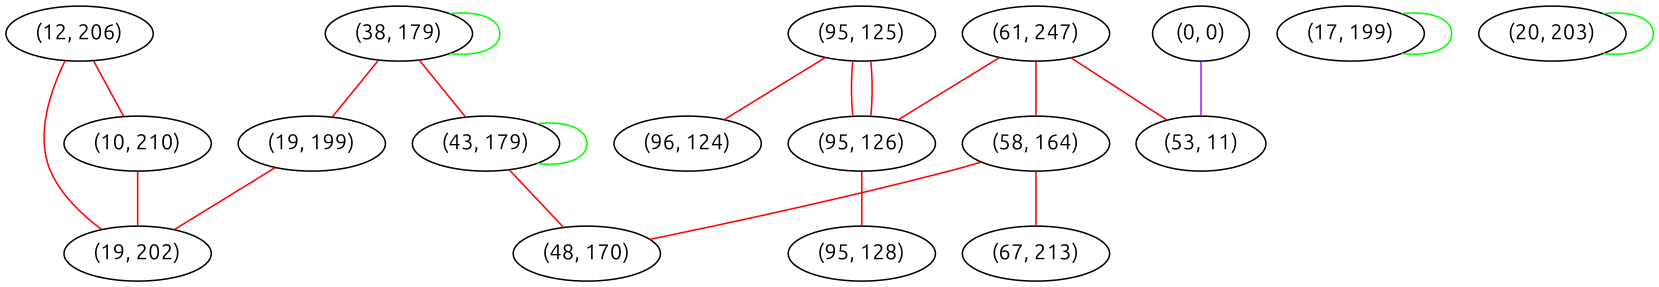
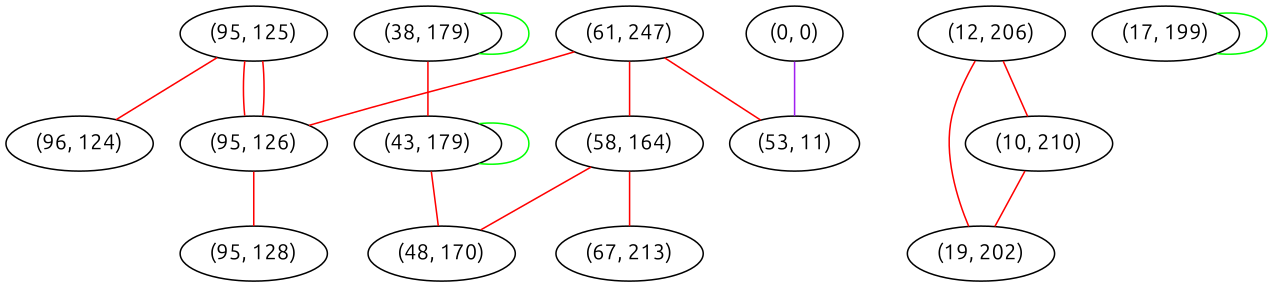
node "(20, 203)": removed
node "(19, 199)": removed
